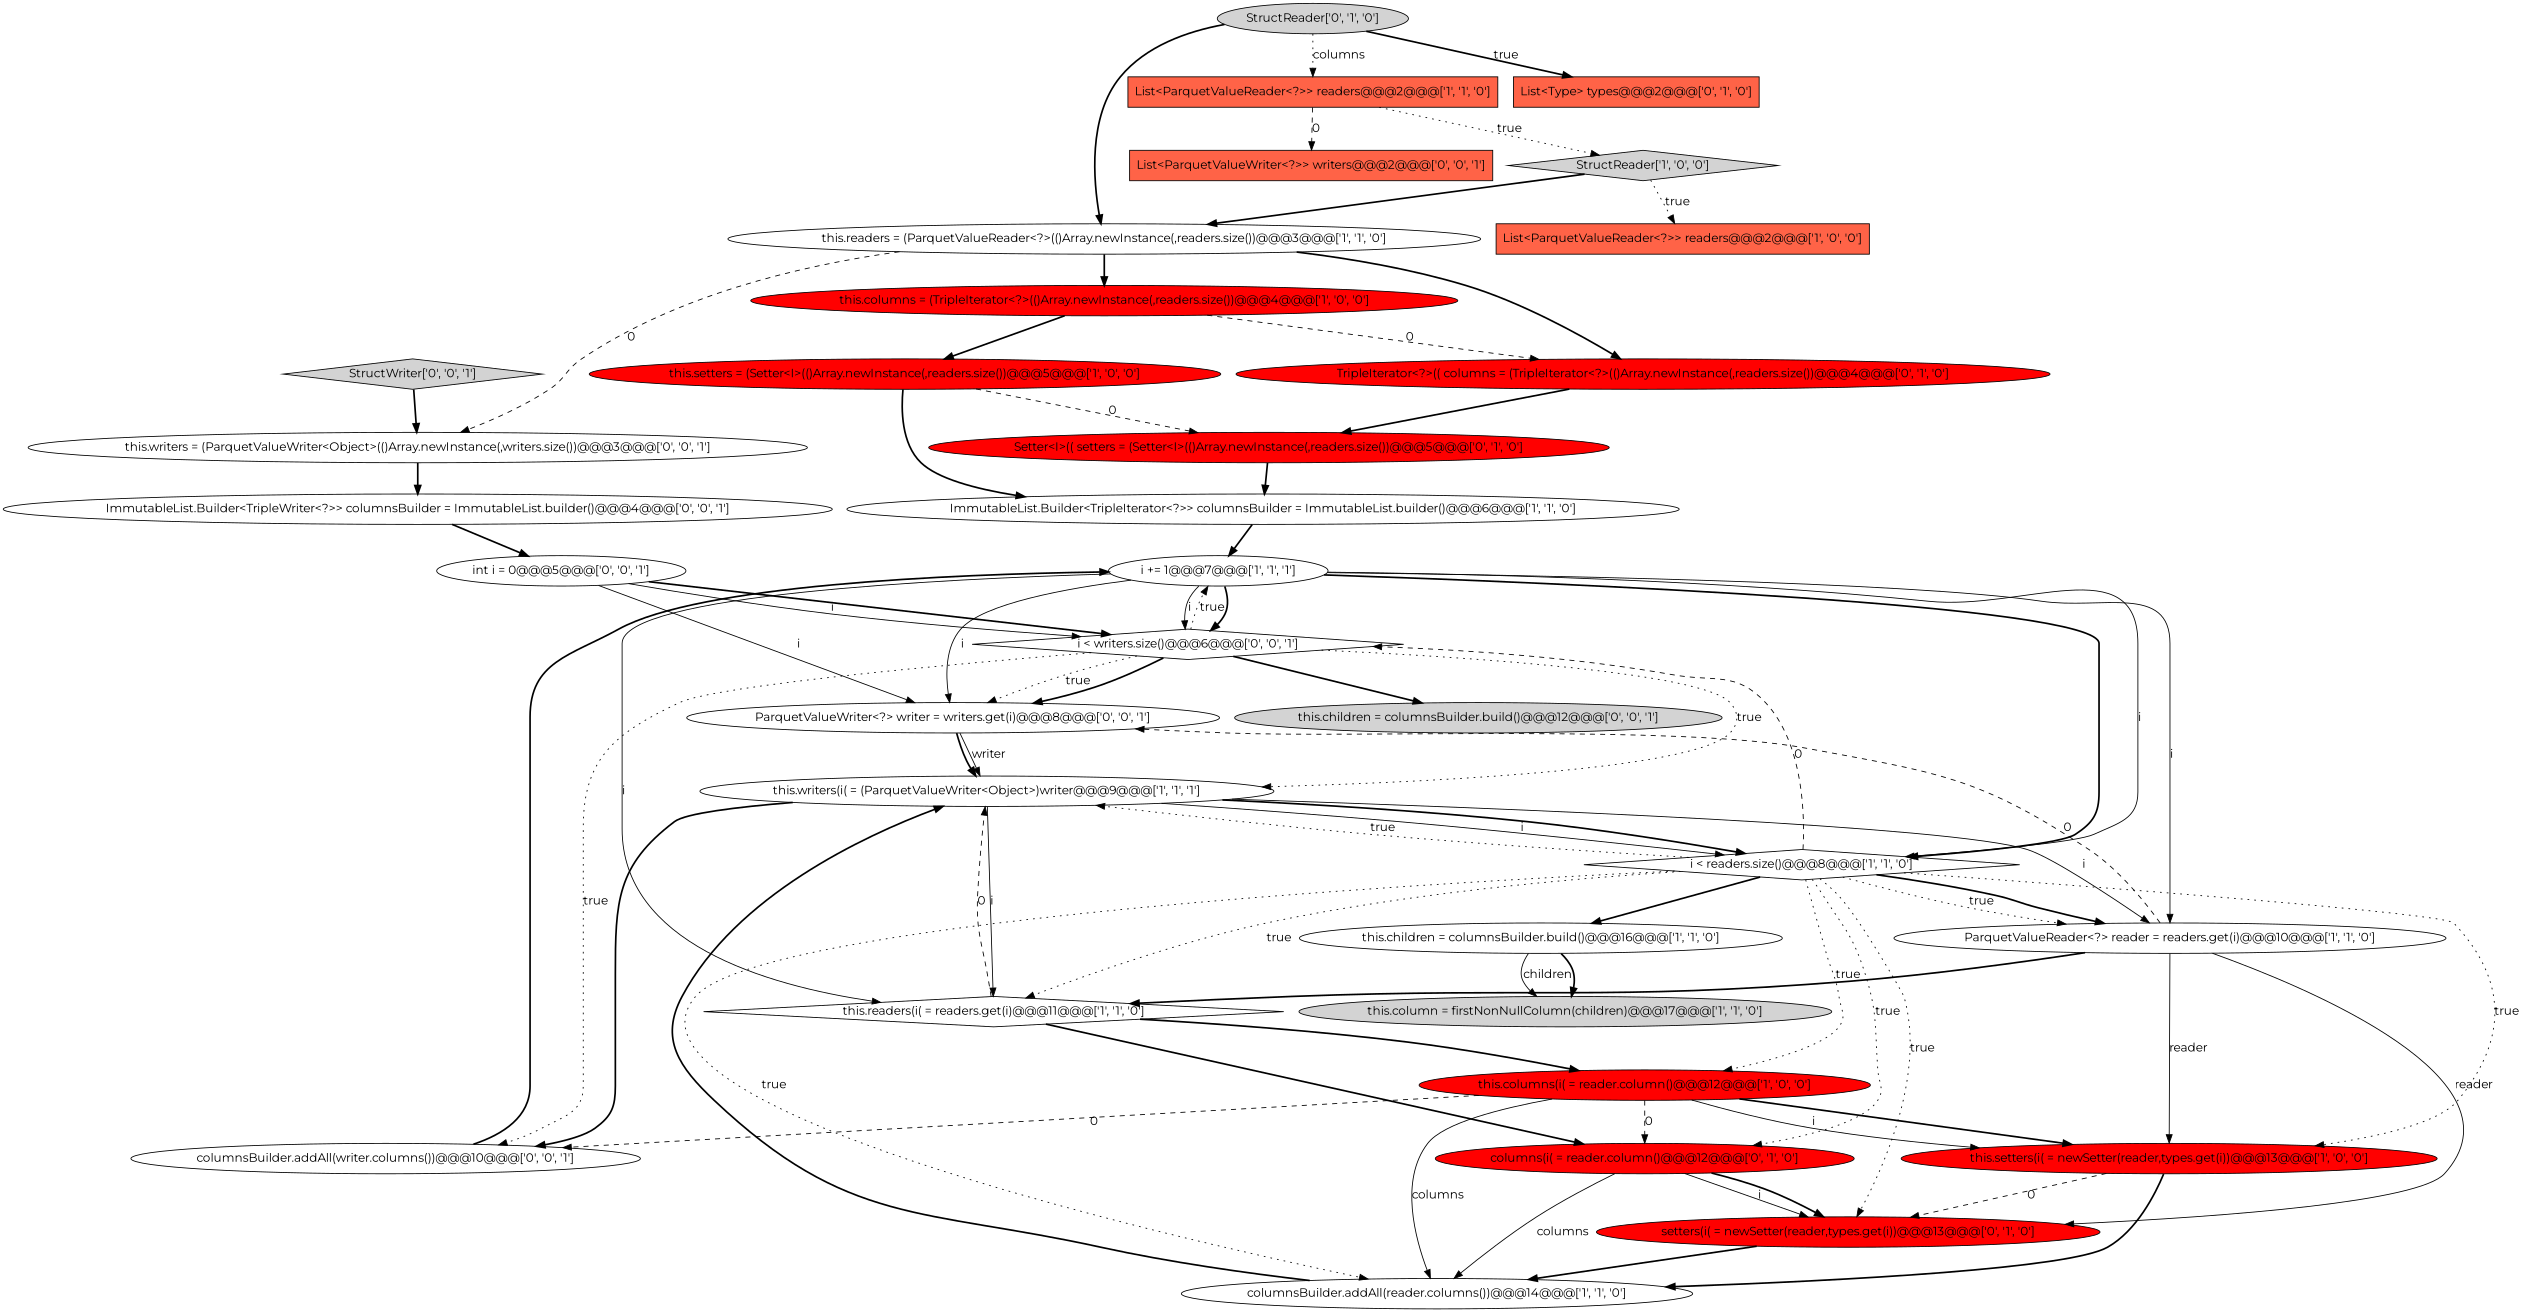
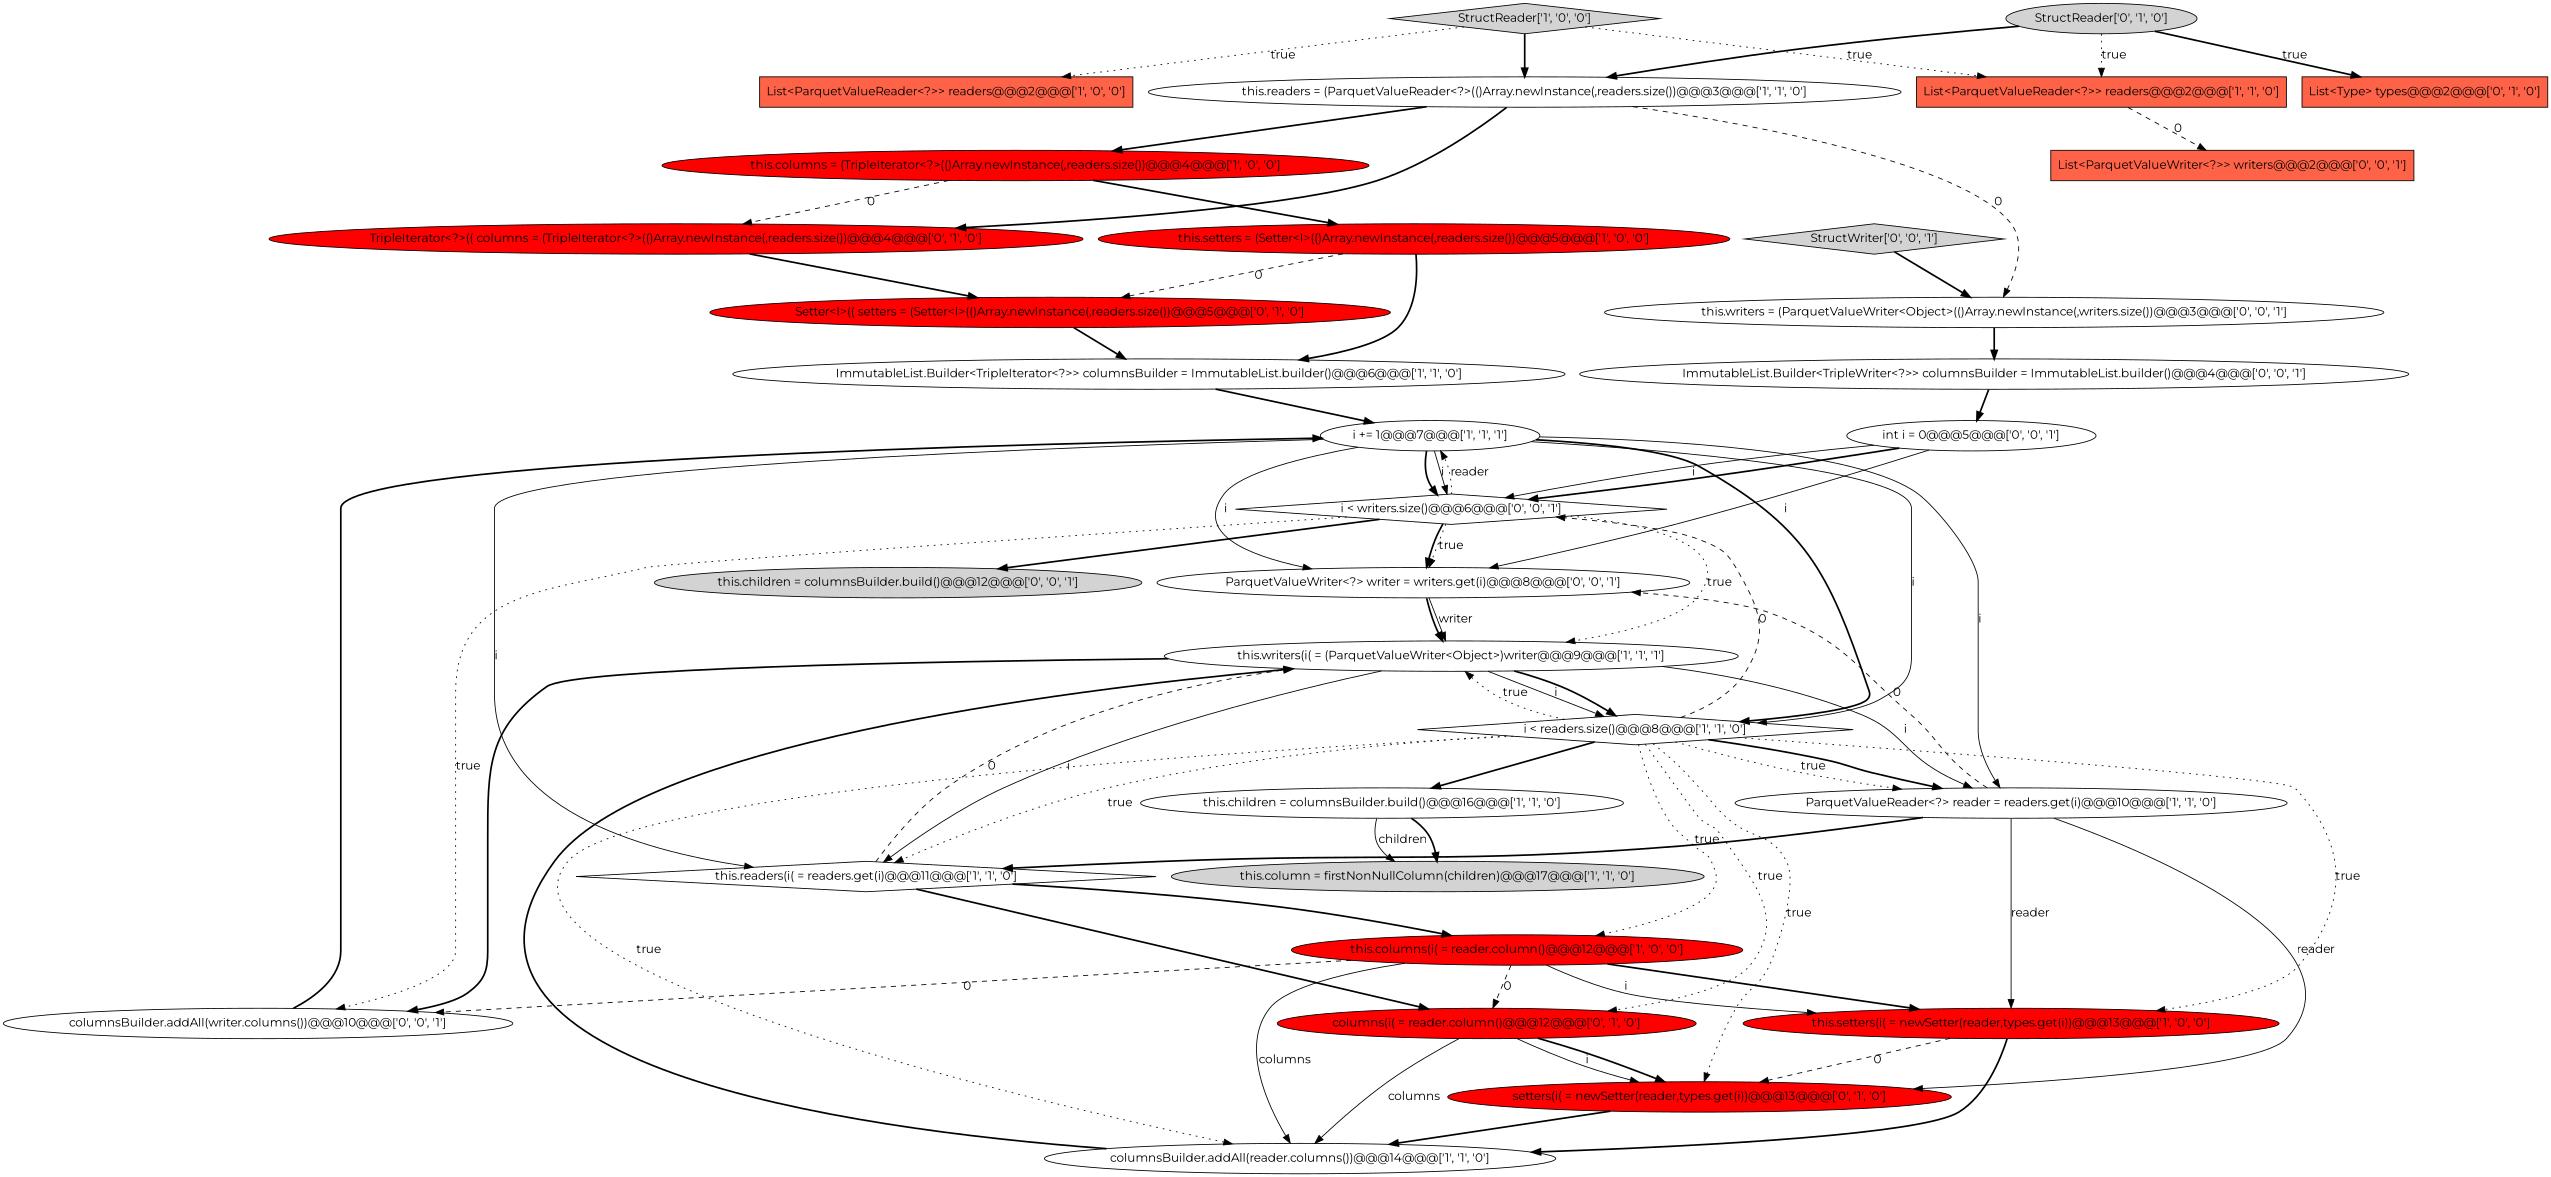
edge "StructReader['0', '1', '0']" -> "List<ParquetValueReader<?>> readers@@@2@@@['1', '1', '0']": label "columns" -> "true"
edge "List<ParquetValueReader<?>> readers@@@2@@@['1', '1', '0']" -> "StructReader['1', '0', '0']": reversed
edge "i < writers.size()@@@6@@@['0', '0', '1']" -> "i += 1@@@7@@@['1', '1', '1']": label "true" -> "reader"
